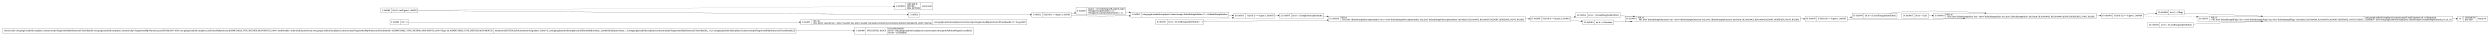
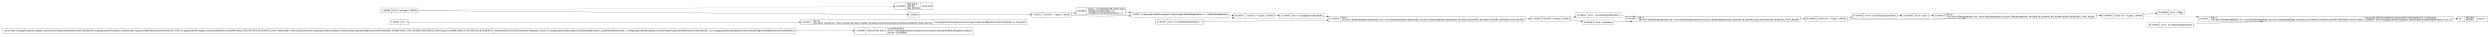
edge "17: 0x0049" -> "18: 0x004d": now "17: 0x0049" -> "24: 0x0065"
edge "25: 0x0068" -> "21: 0x0055": removed
node "26: ?": text "SYNTHETIC" -> "METHOD"
